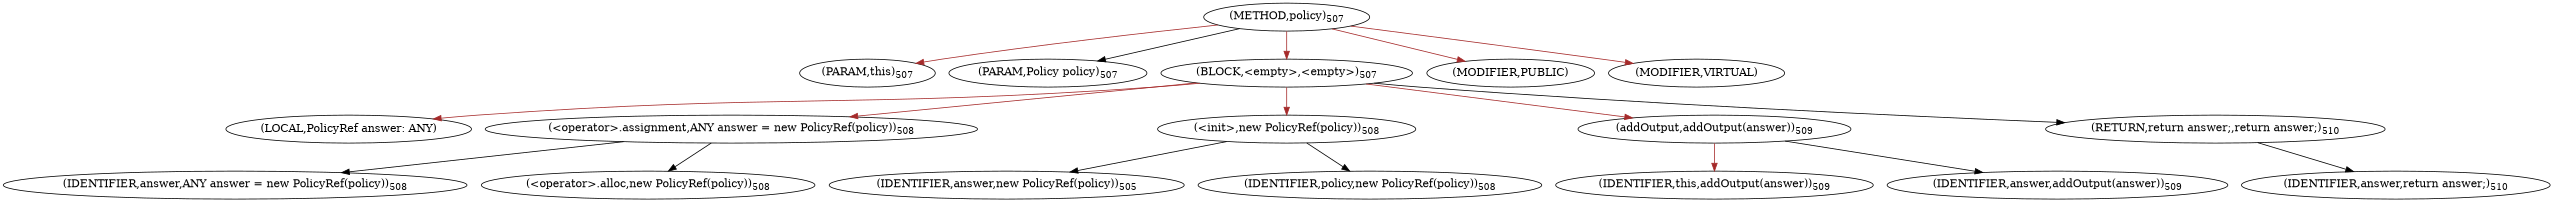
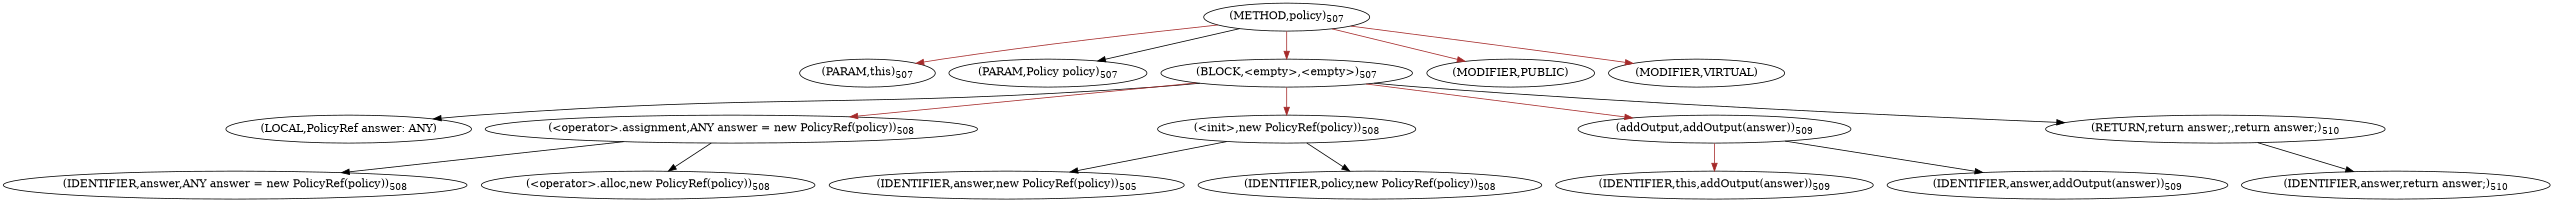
edge "(BLOCK,<empty>,<empty>)" -> "(LOCAL,PolicyRef answer: ANY)": color brown -> black
